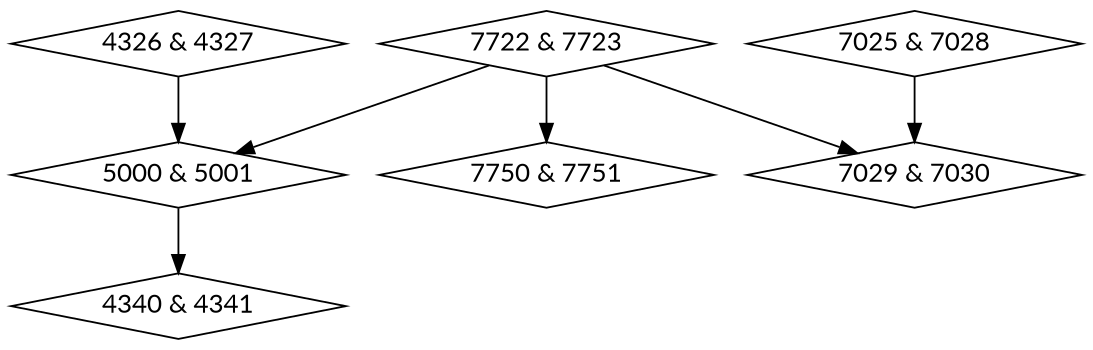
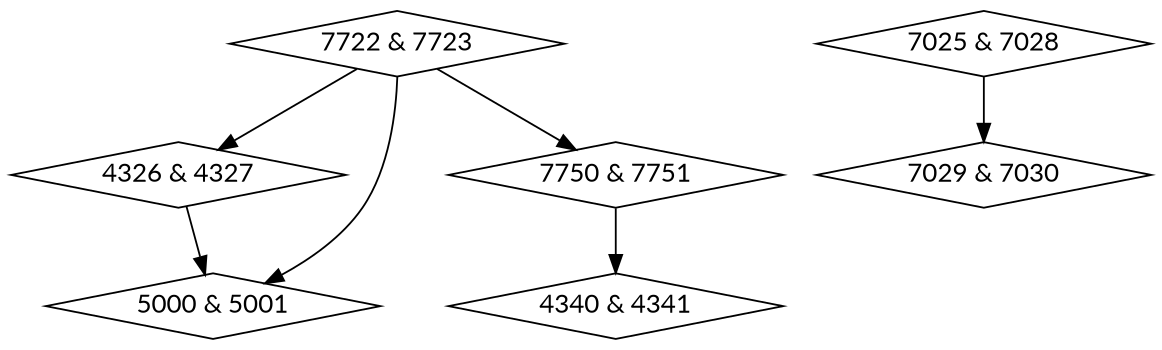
edge "7722 & 7723" -> "7029 & 7030": now "7722 & 7723" -> "4326 & 4327"
edge "5000 & 5001" -> "4340 & 4341": now "7750 & 7751" -> "4340 & 4341"
